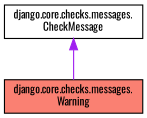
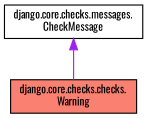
node "django.core.checks.messages. Warning": label "django.core.checks.messages. Warning" -> "django.core.checks.checks. Warning"
